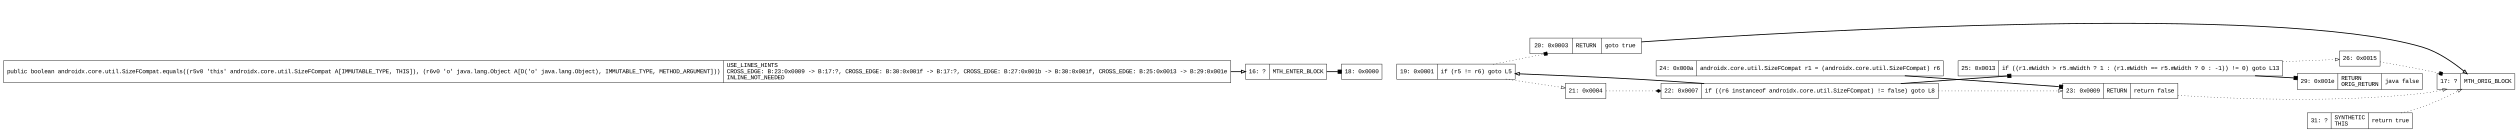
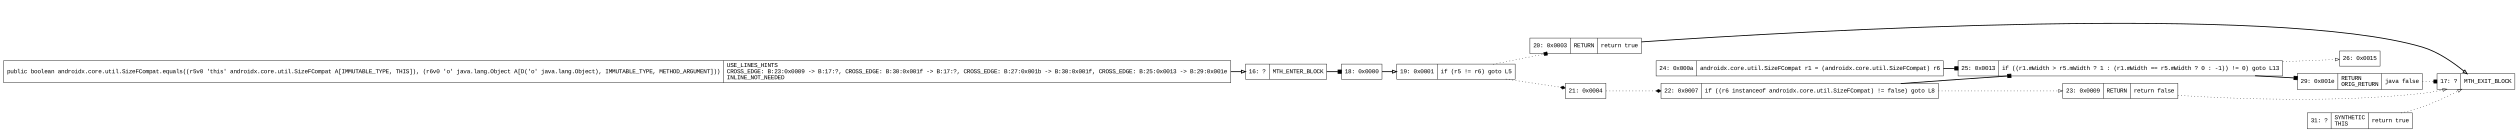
node "20: 0x0003": text "goto true" -> "return true"
edge "26: 0x0015" -> "17: ?": now "29: 0x001e" -> "17: ?"
edge "22: 0x0007" -> "19: 0x0001": now "18: 0x0000" -> "19: 0x0001"
edge "24: 0x000a" -> "23: 0x0009": now "24: 0x000a" -> "25: 0x0013"
node "17: ?": text "MTH_ORIG_BLOCK" -> "MTH_EXIT_BLOCK"
edge "19: 0x0001" -> "21: 0x0004": arrowhead onormal -> diamond
